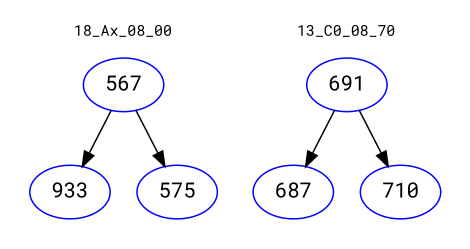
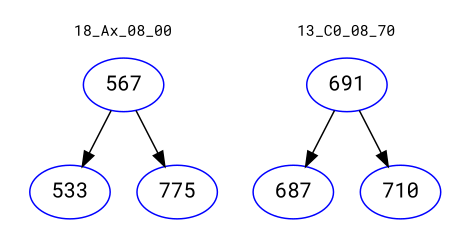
node "933": label "933" -> "533"
node "575": label "575" -> "775"
